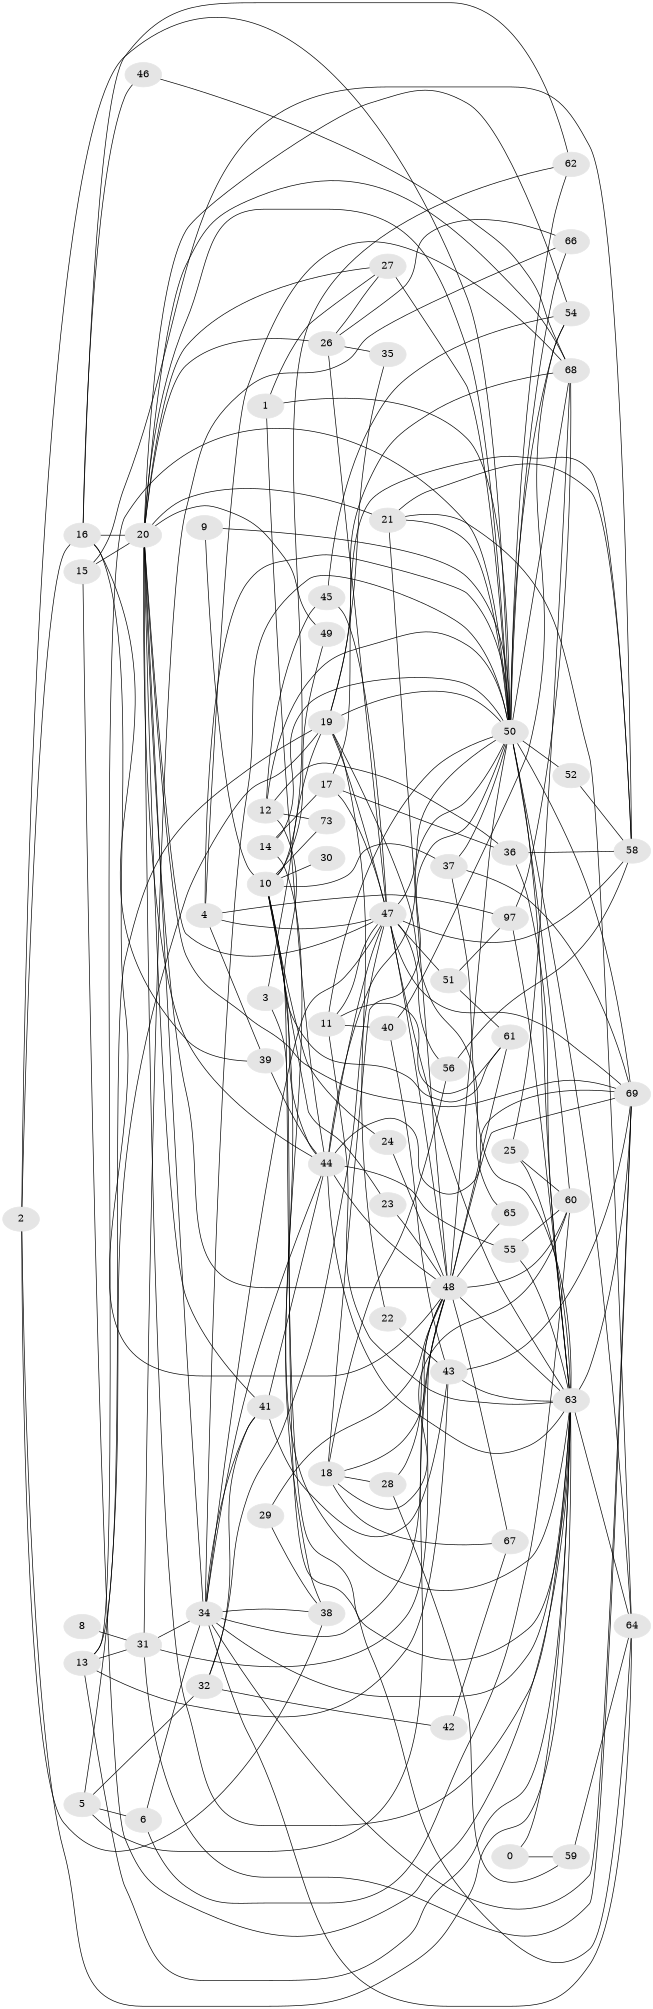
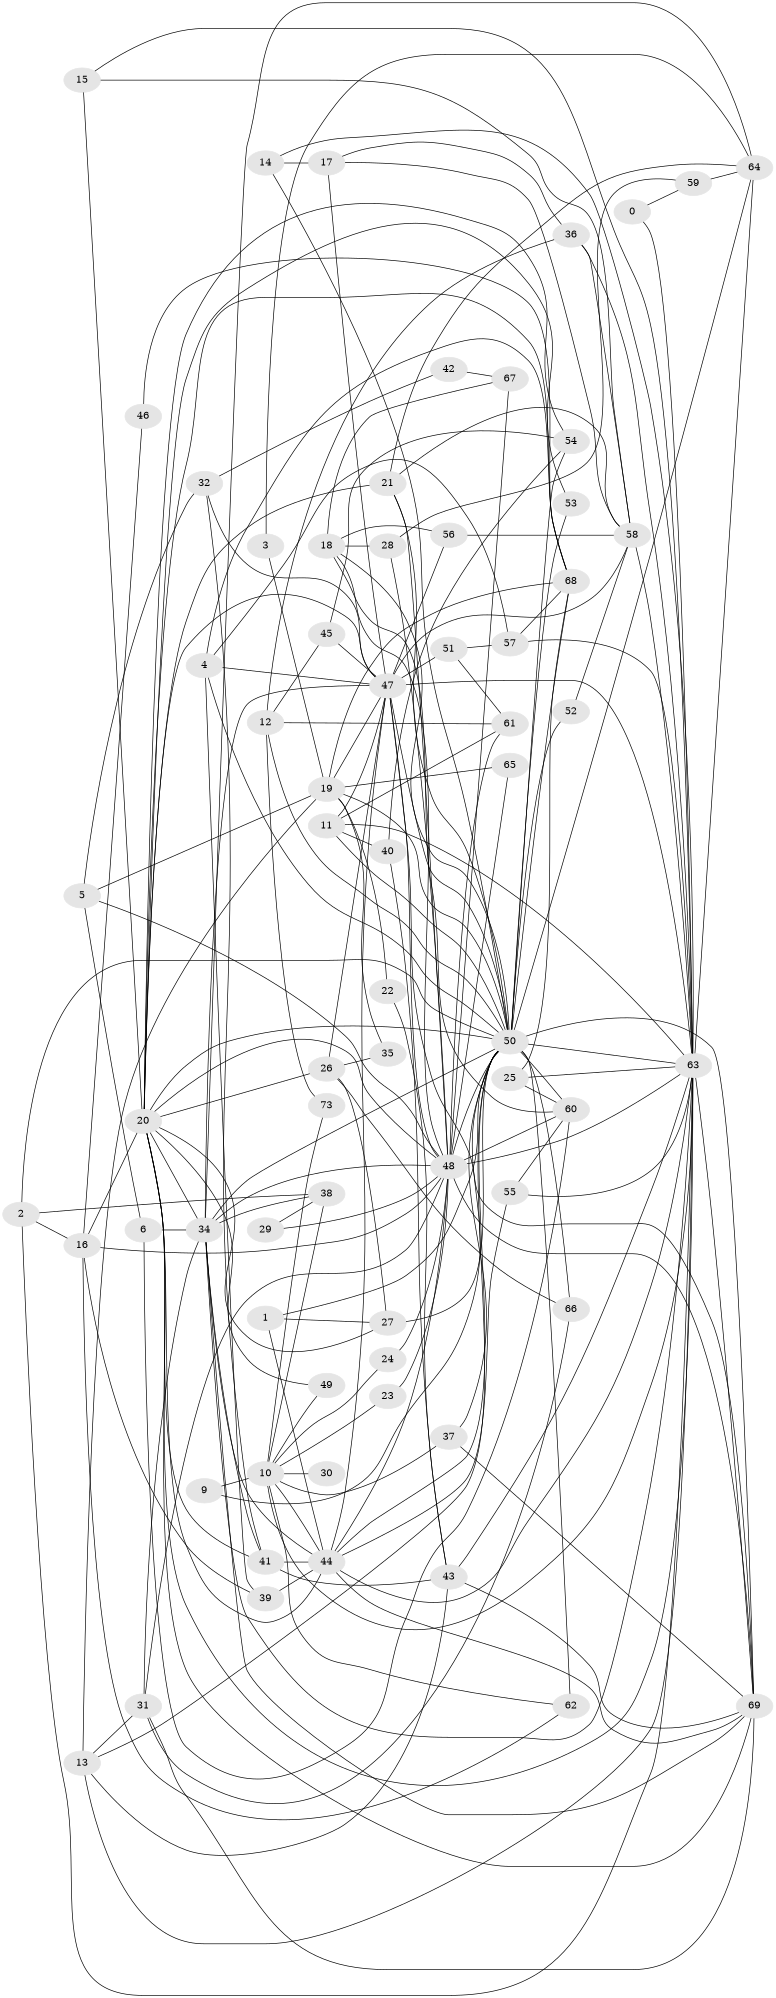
node "53": added
node "97": label "97" -> "57"
edge "37" -- "63": now "58" -- "63"
node "8": removed
